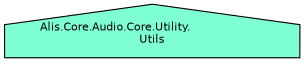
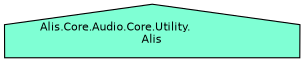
node "Alis.Core.Audio.Core.Utility. Utils": label "Alis.Core.Audio.Core.Utility. Utils" -> "Alis.Core.Audio.Core.Utility. Alis"
